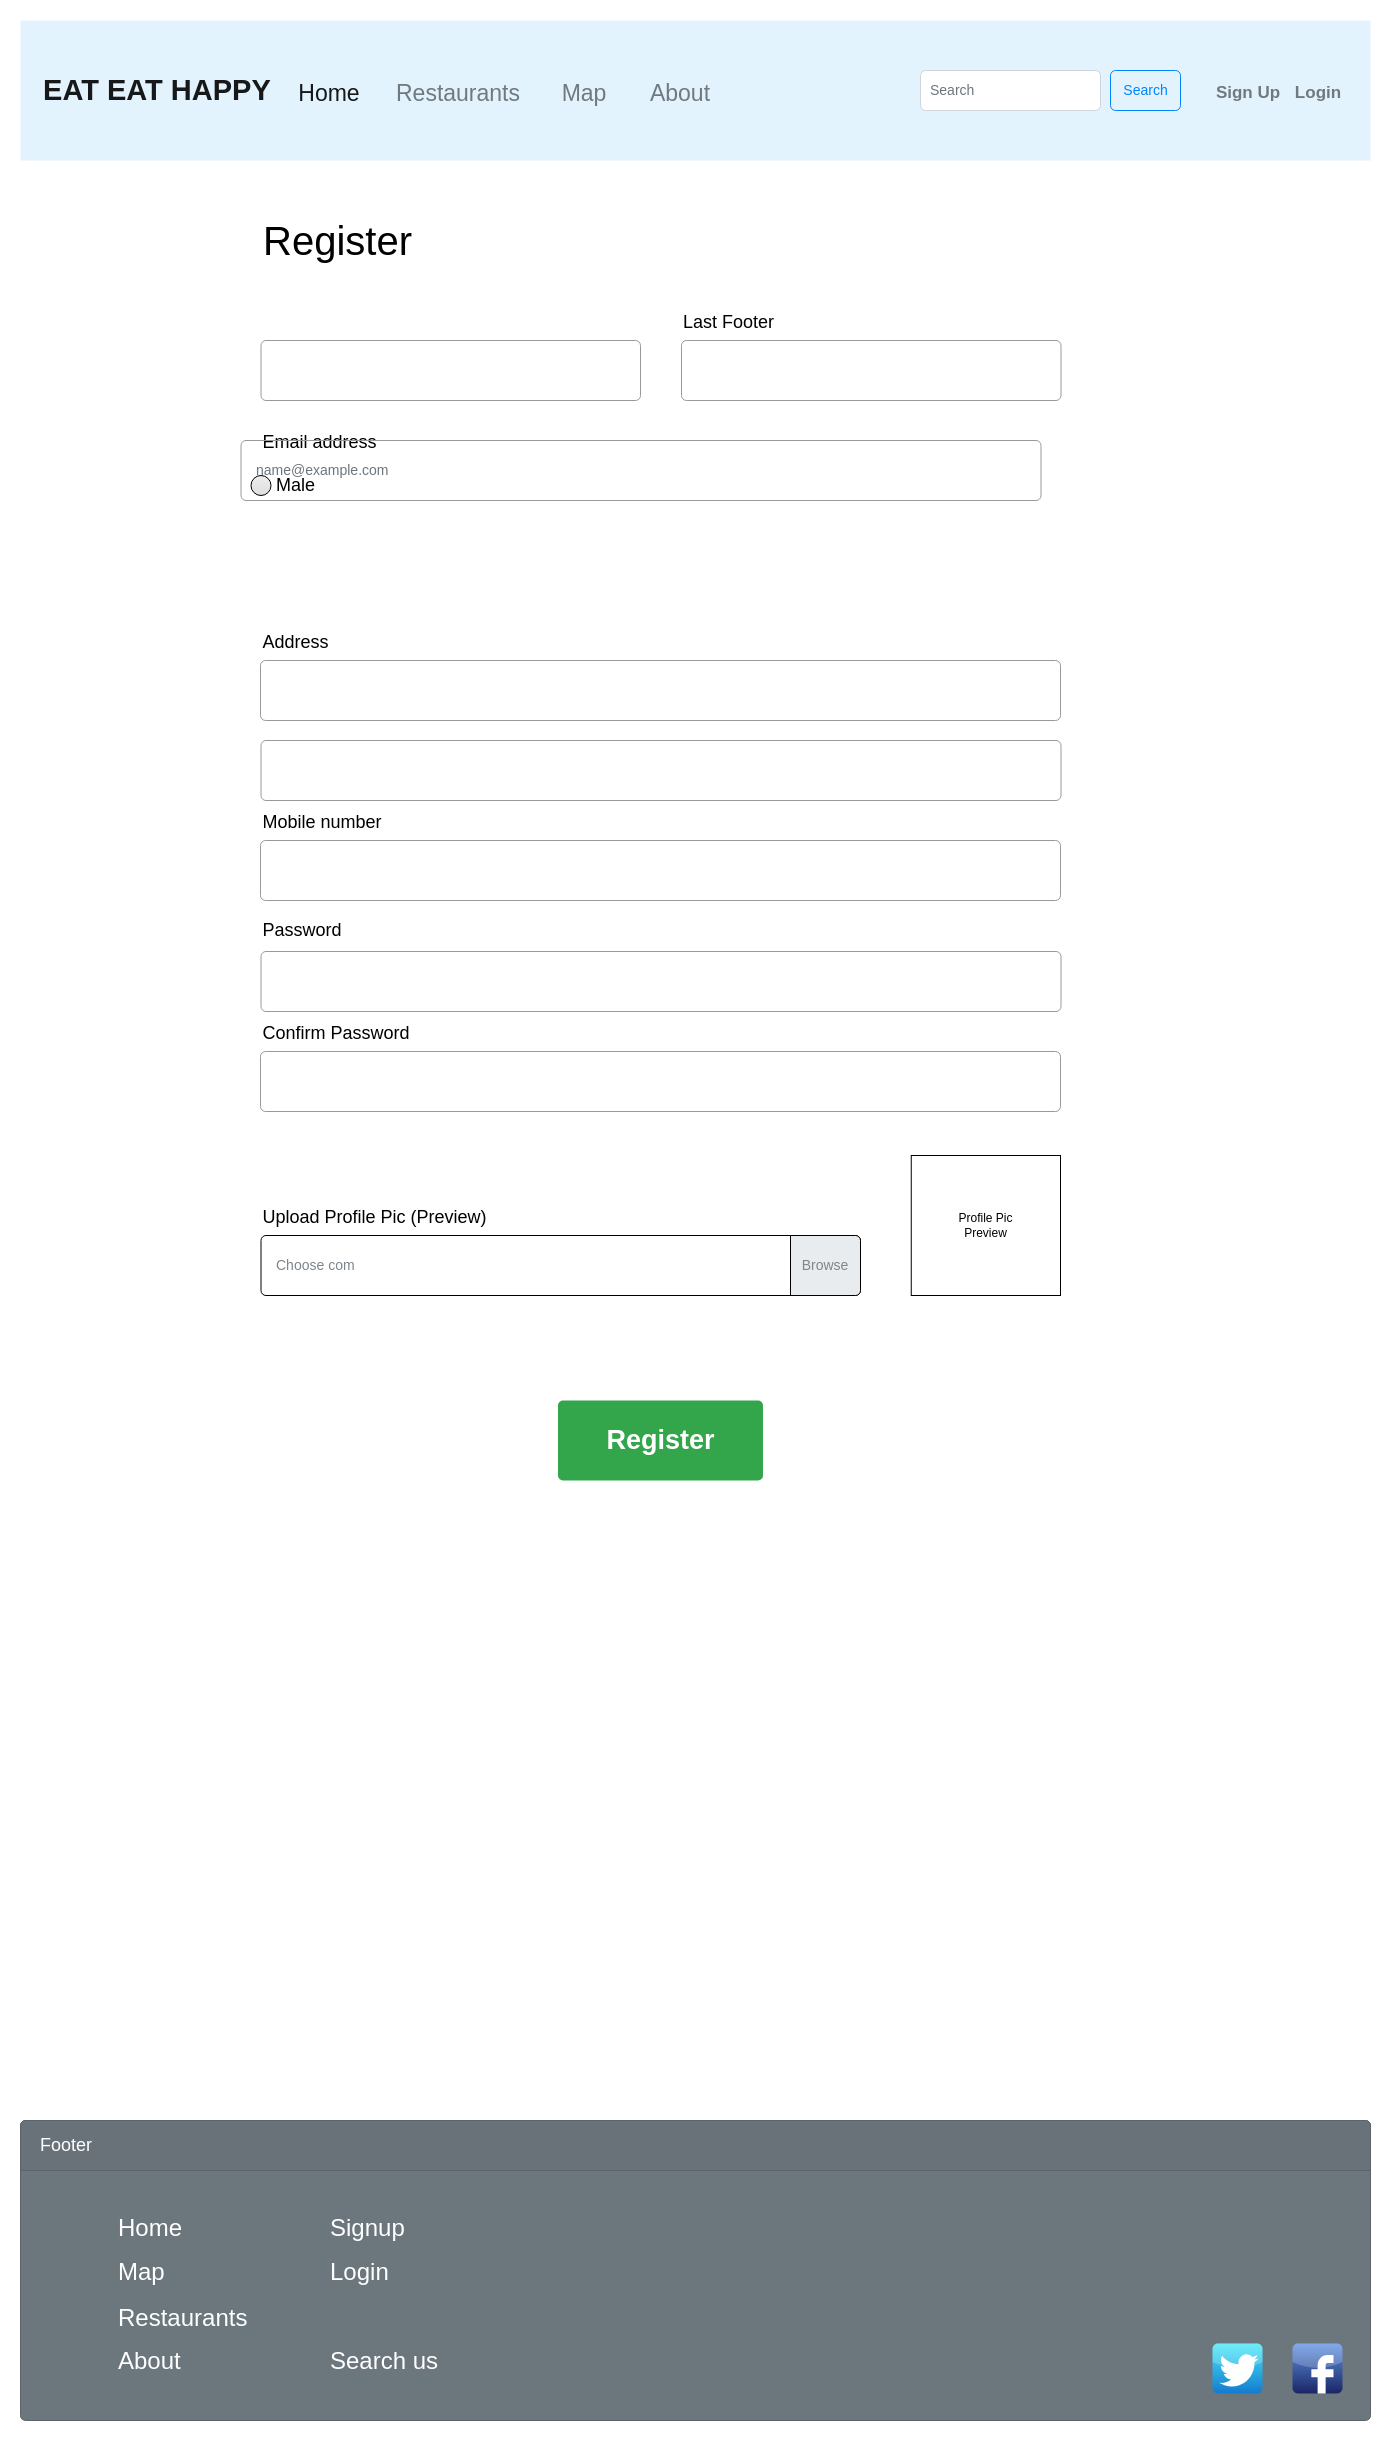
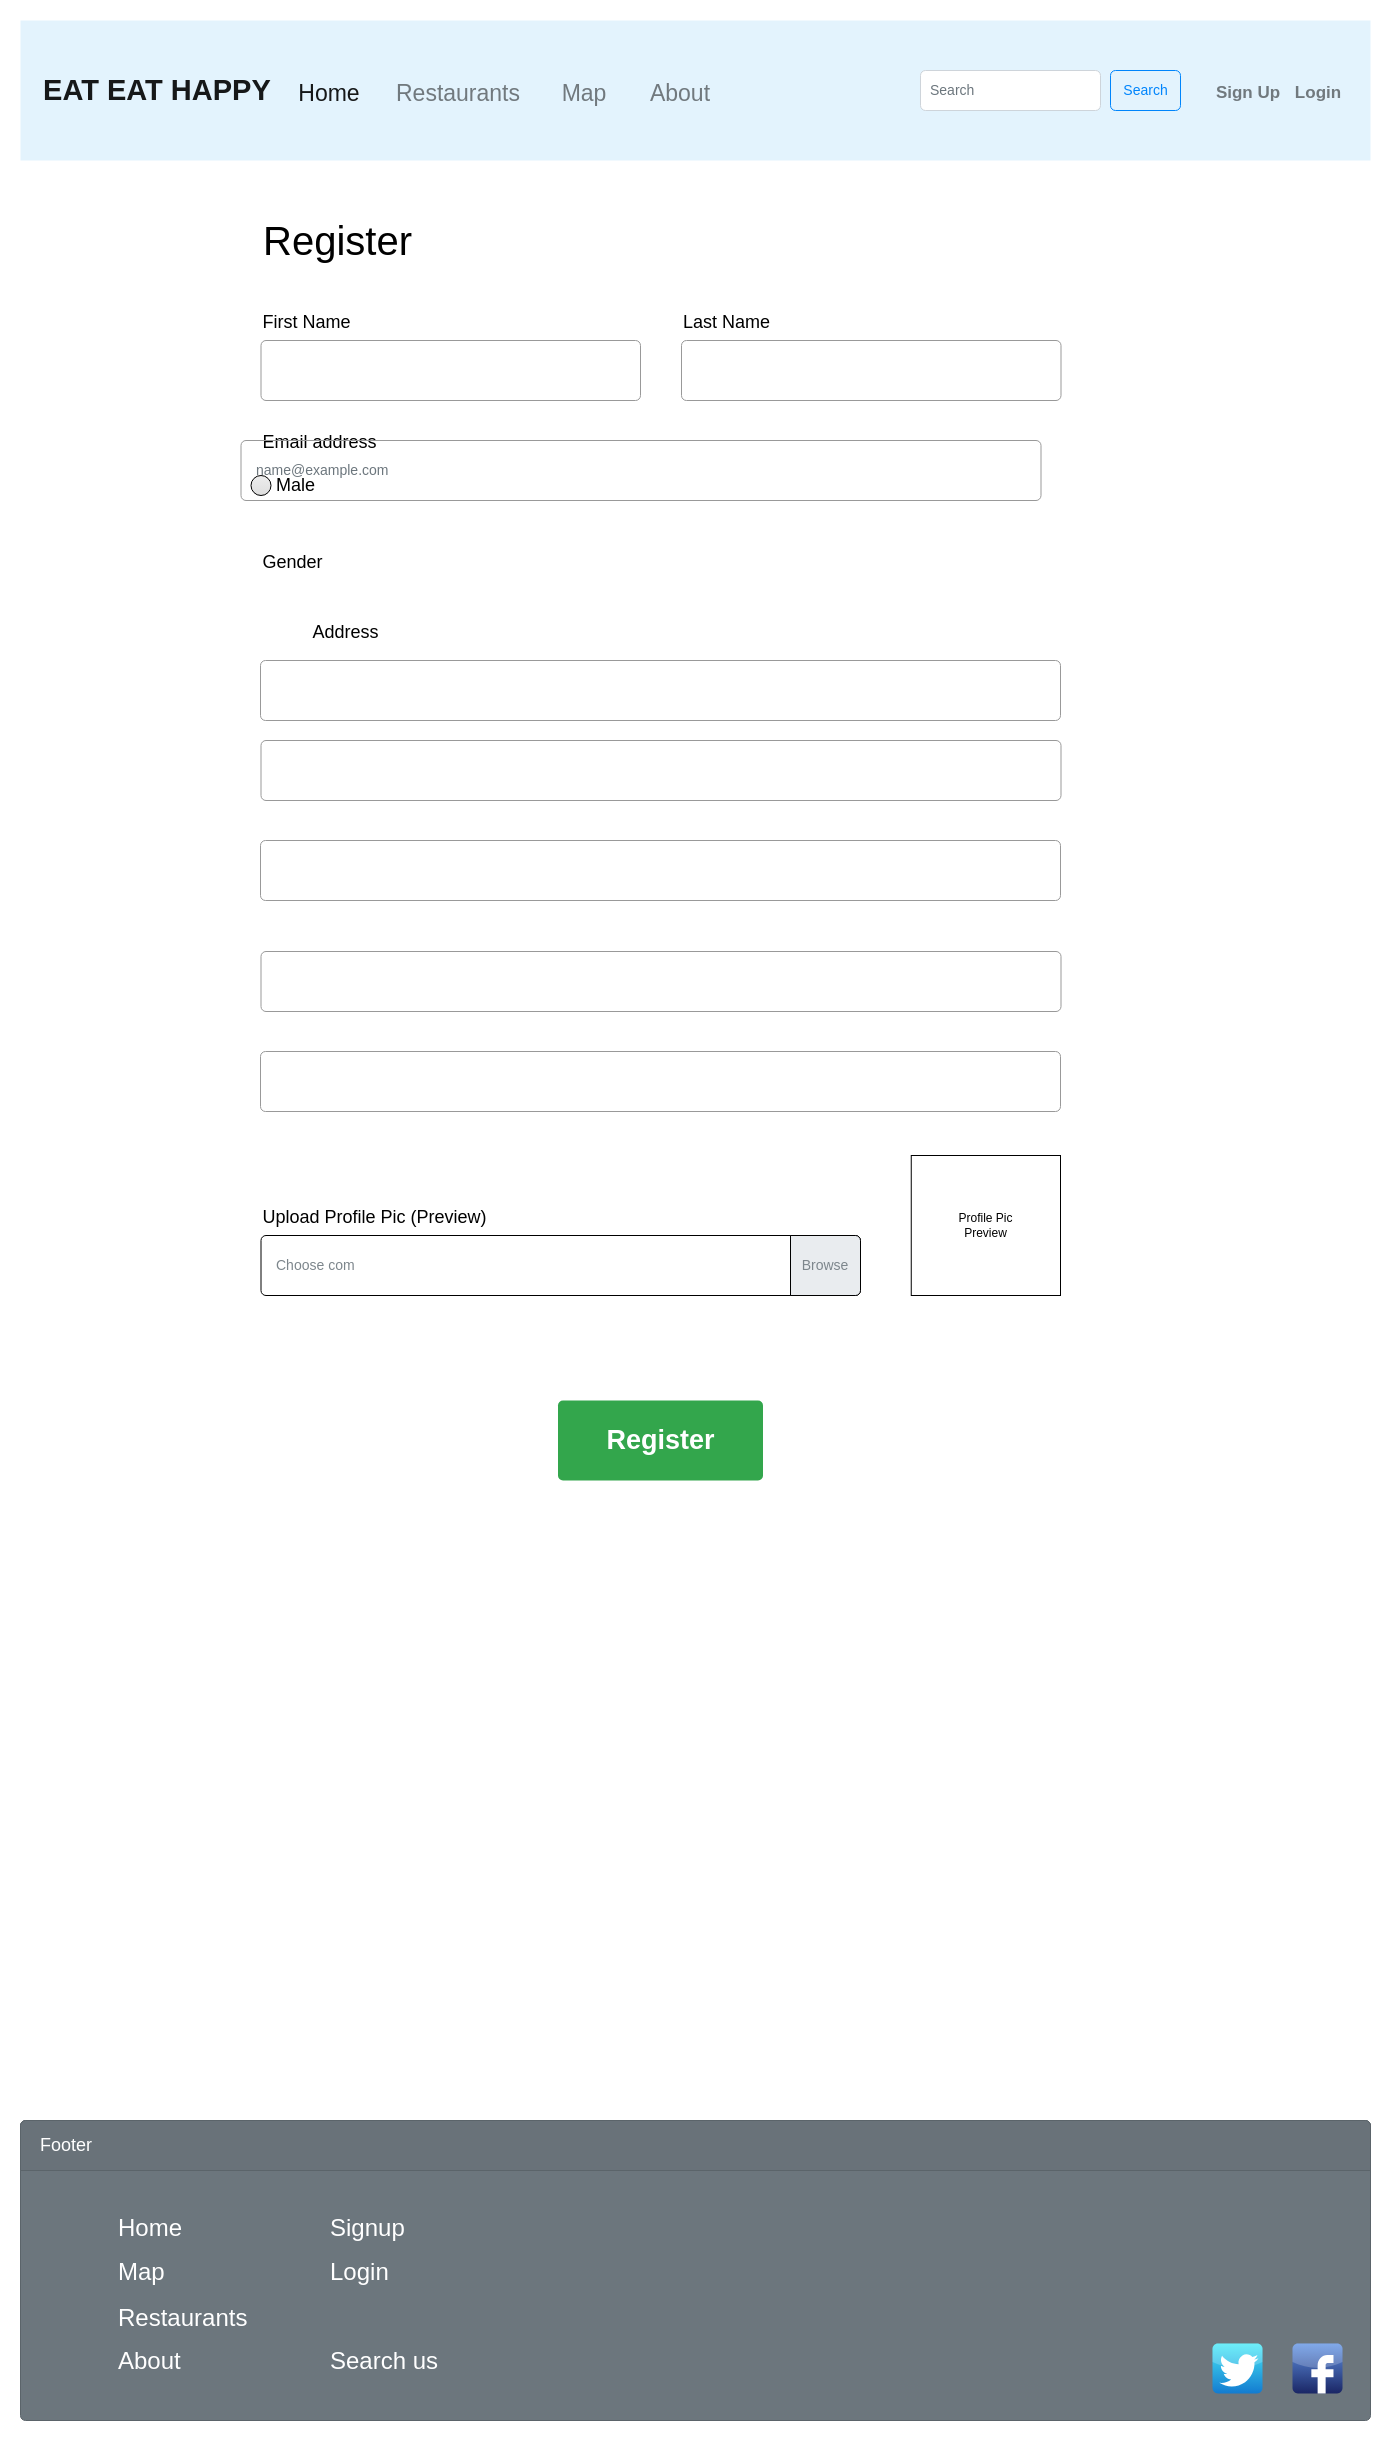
node "First Name": added
node "Last Footer": label "Last Footer" -> "Last Name"
node "Gender": added
node "Address": moved (391, 641) -> (441, 631)
node "Mobile number": removed
node "Password": removed
node "Confirm Password": removed
